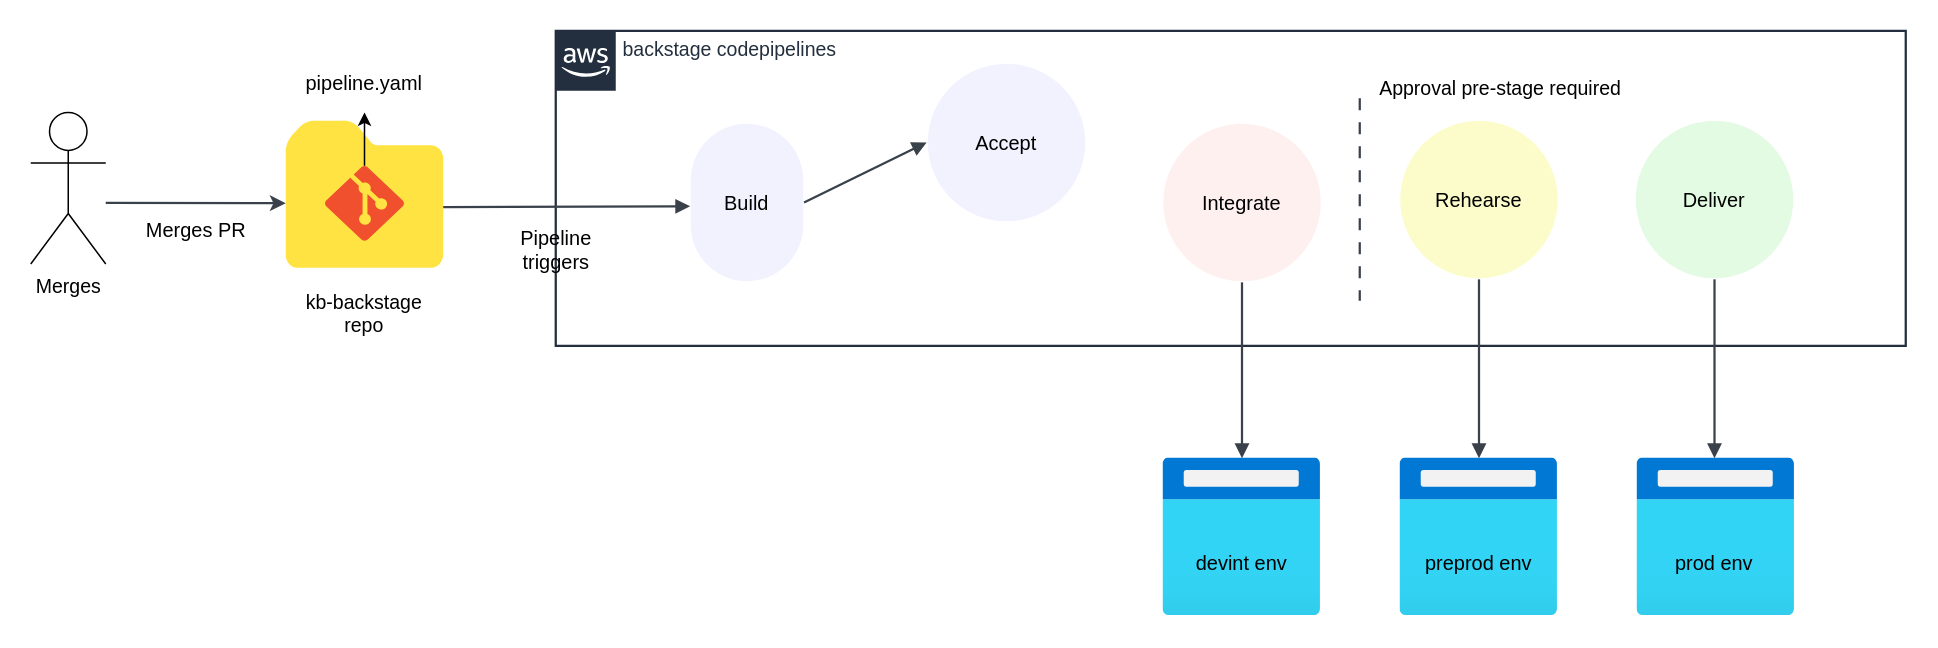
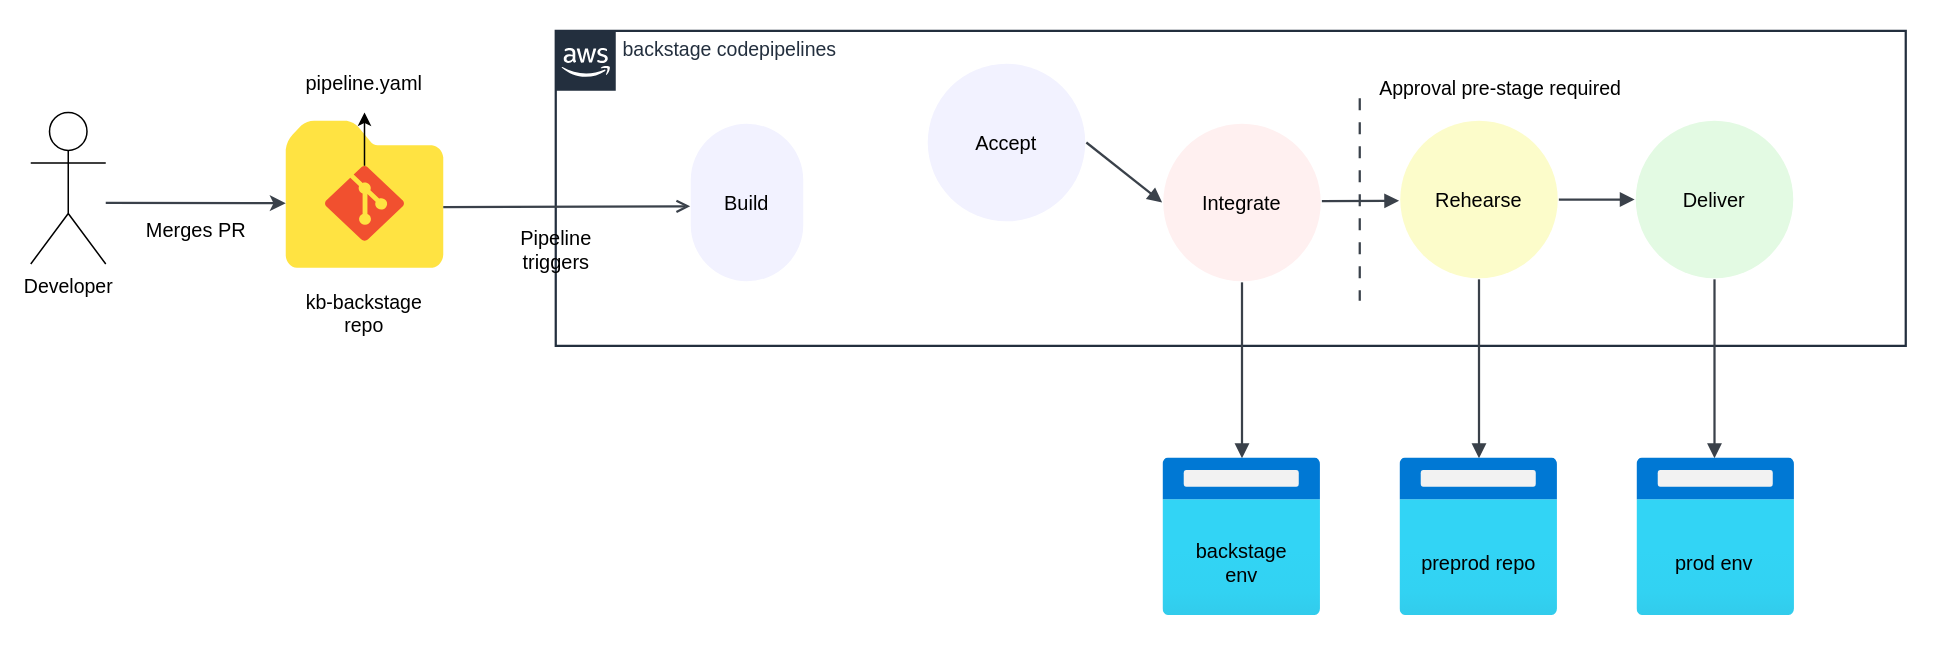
edge "Accept" -> "Integrate": added
edge "Build" -> "Accept": removed
edge "Rehearse" -> "Deliver": added
edge "Integrate" -> "Rehearse": added
edge "kb-backstage repo" -> "Build": arrowhead block -> open
node "Merges": label "Merges" -> "Developer"
node "devint env": label "devint env" -> "backstage env"
node "preprod env": label "preprod env" -> "preprod repo"
